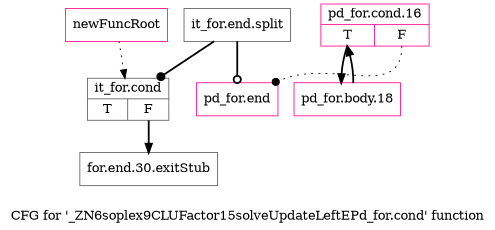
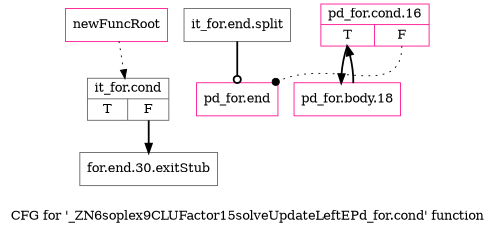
edge "it_for.end.split" -> "it_for.cond": removed
